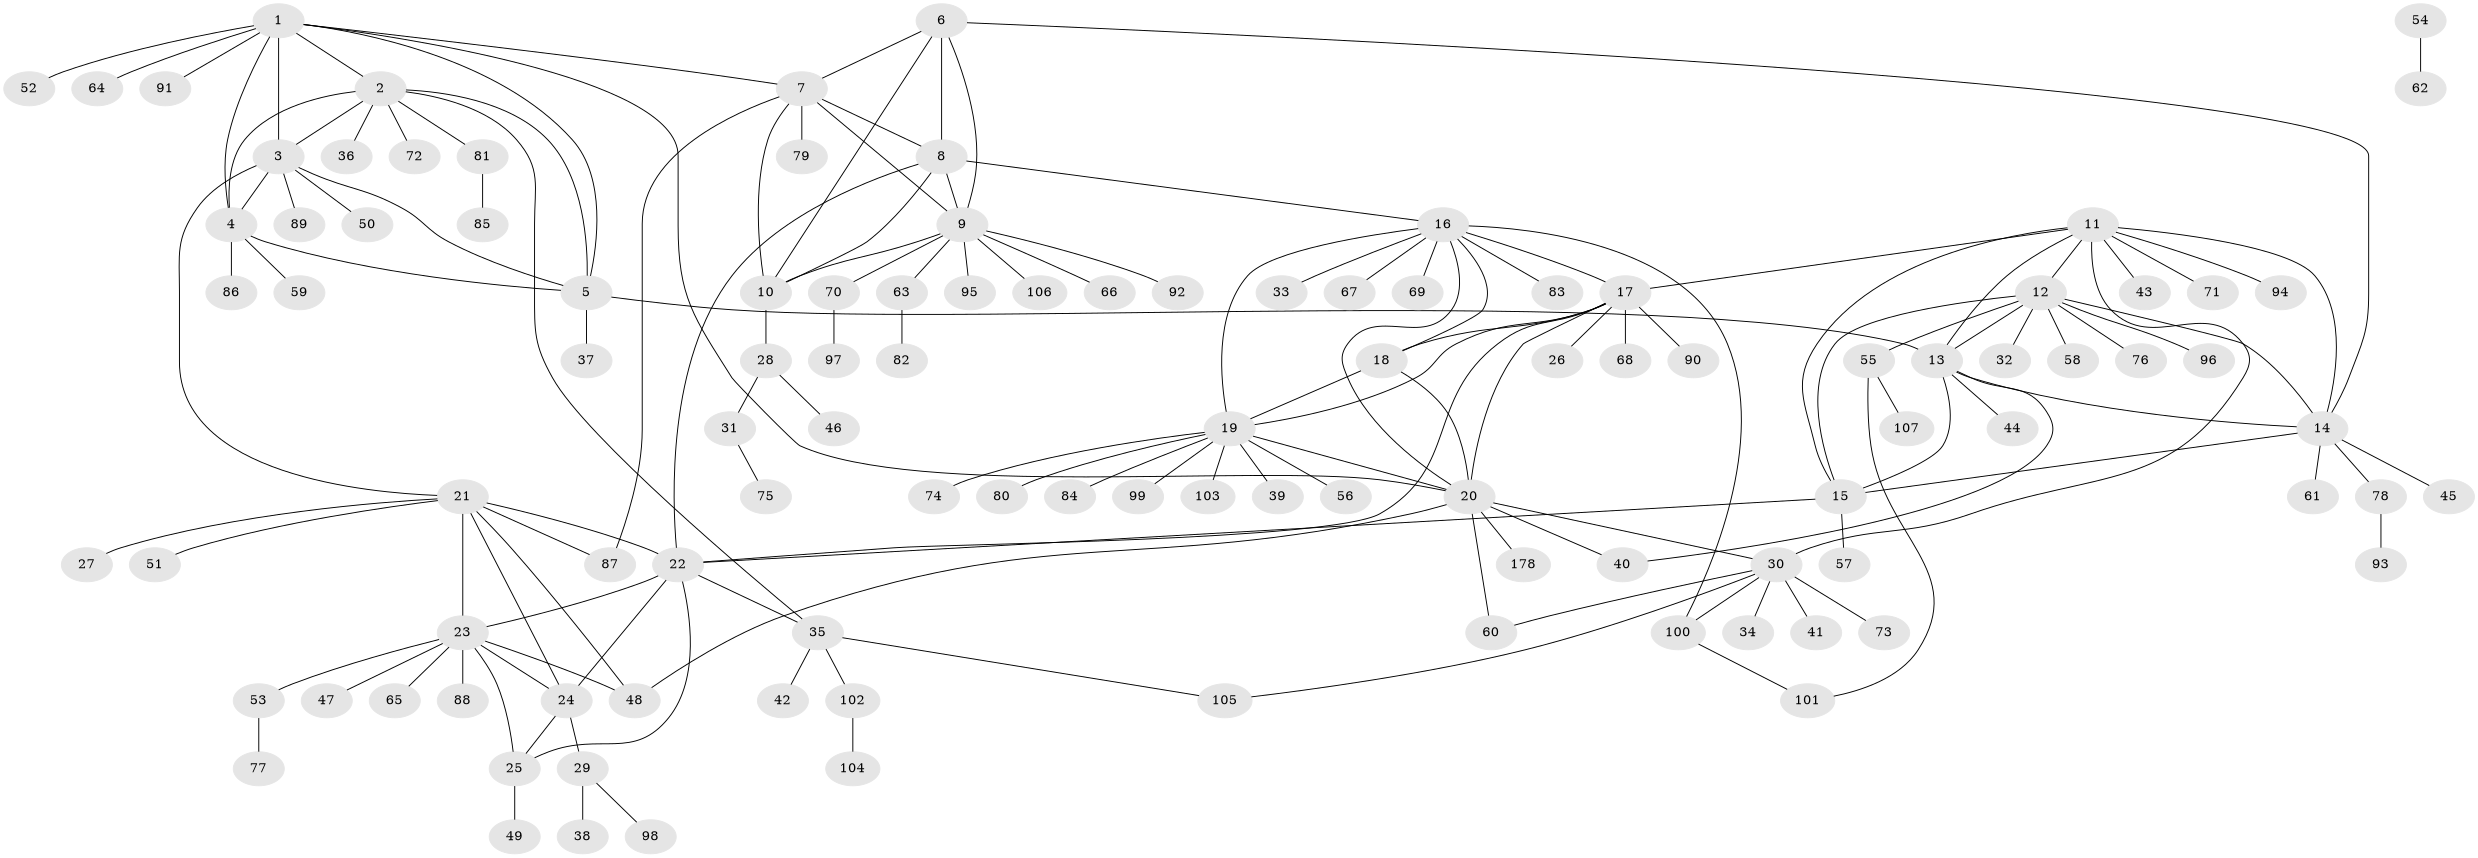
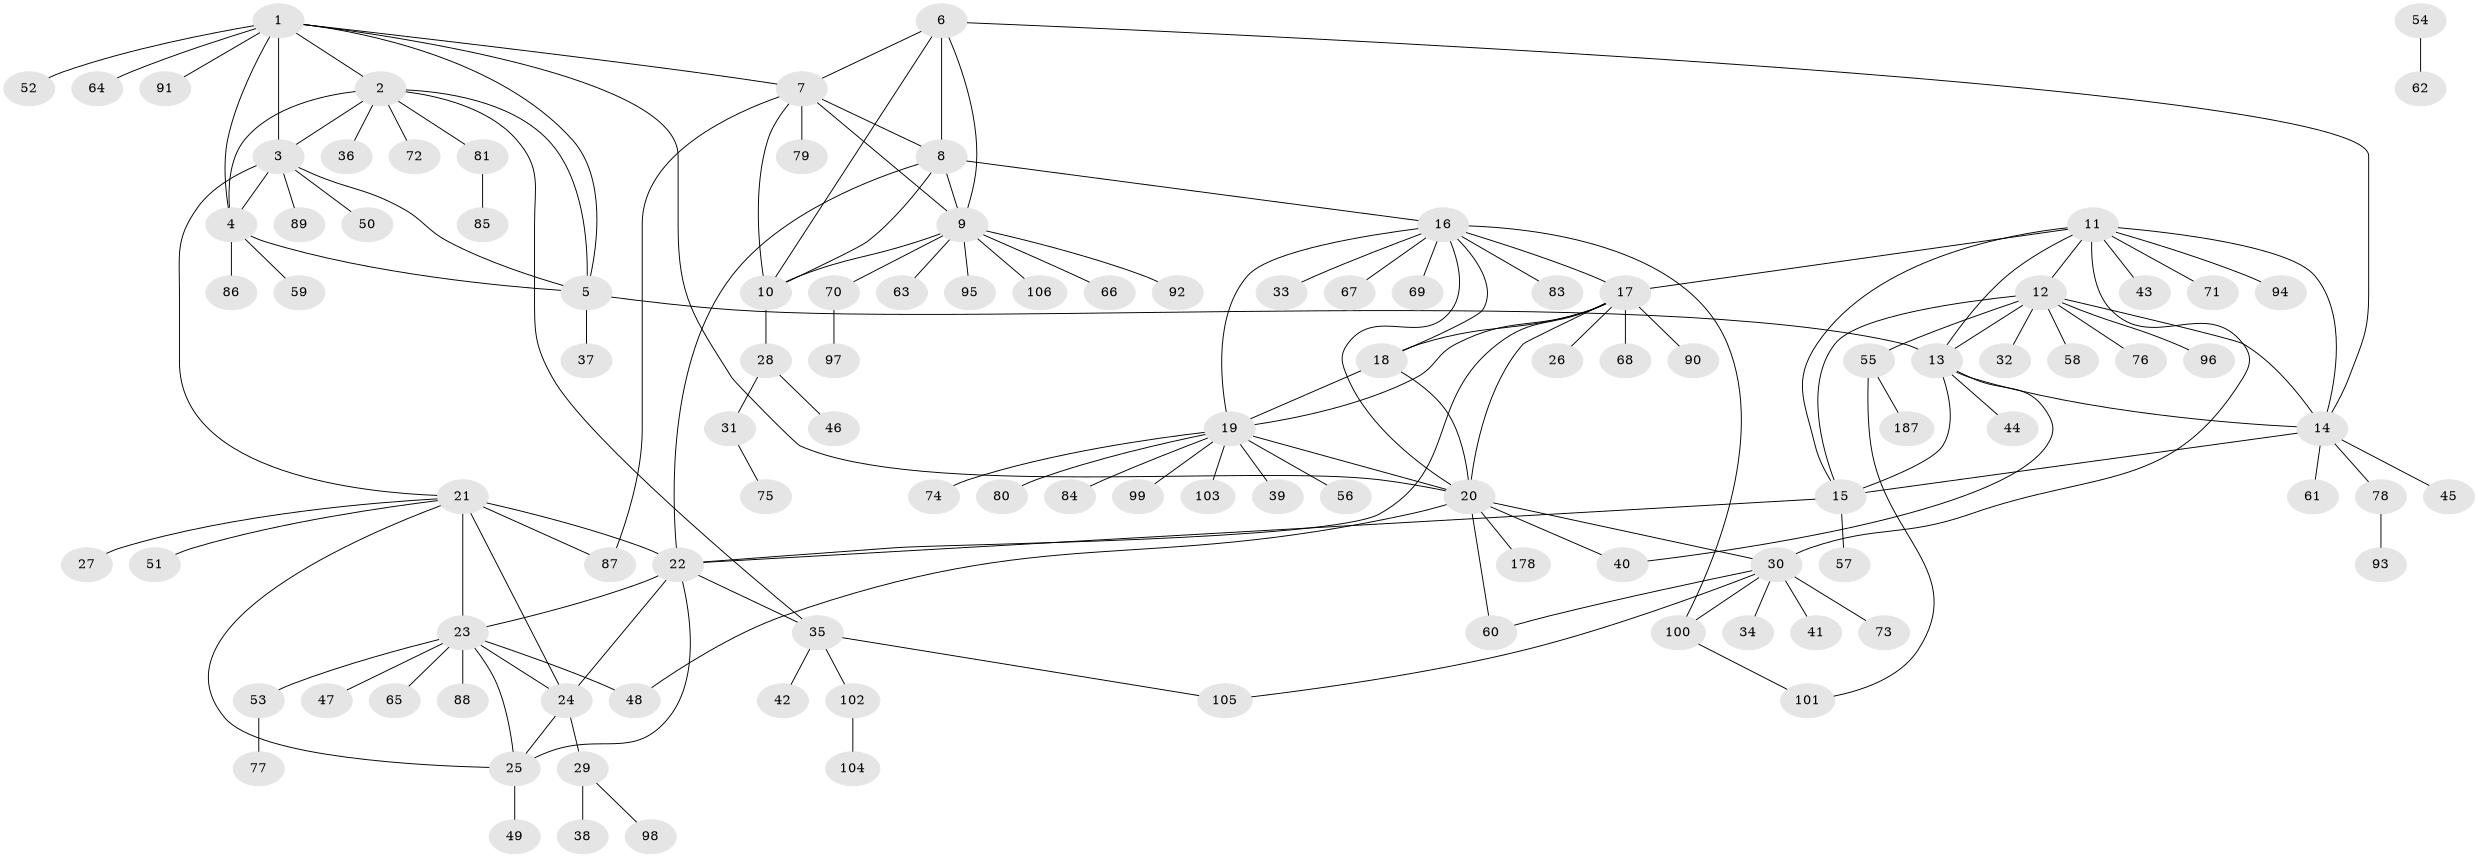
node "82": removed
node "107": label "107" -> "187"
edge "21" -- "48": now "21" -- "25"
